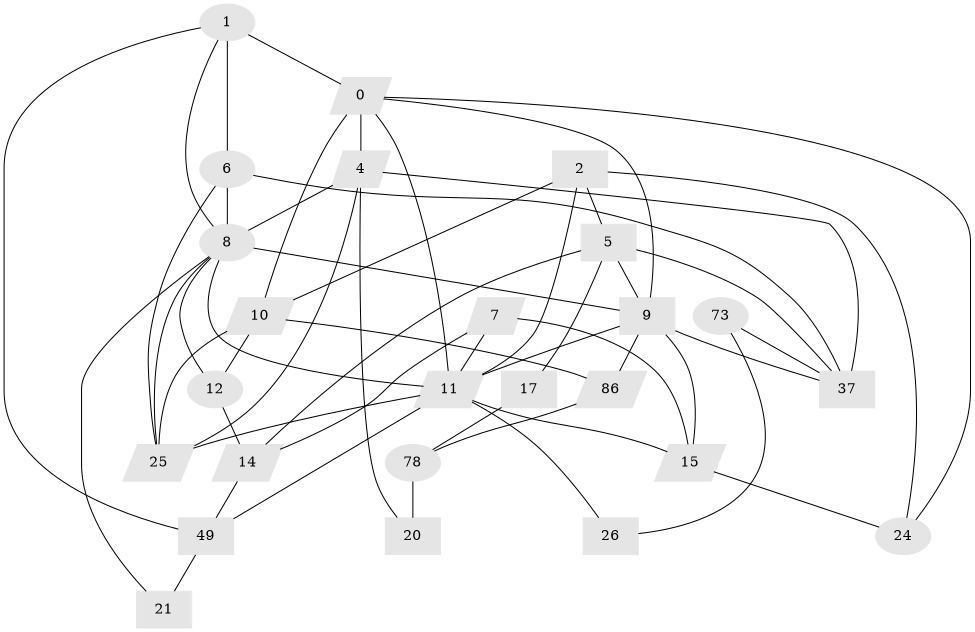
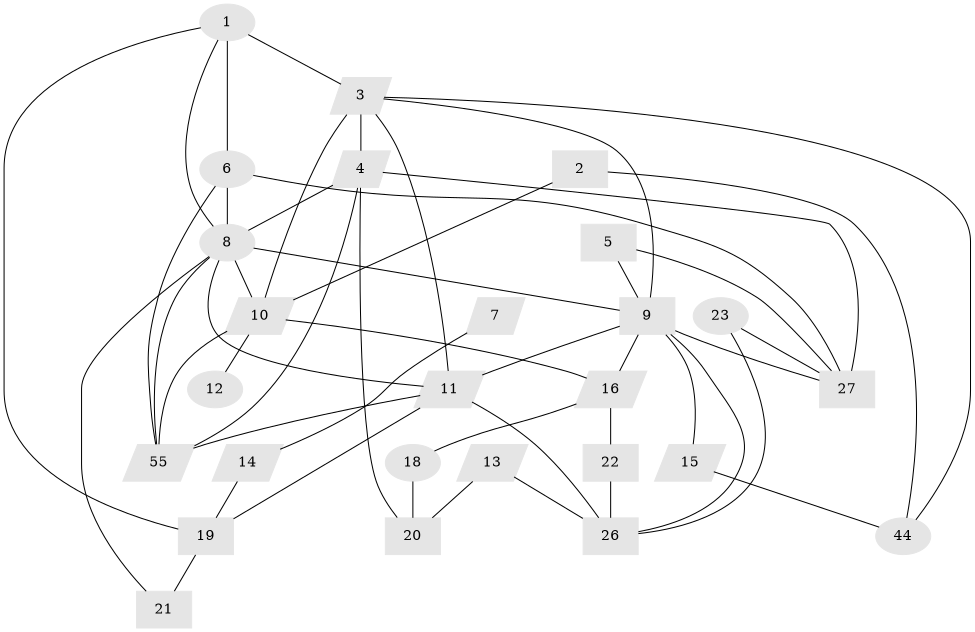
node "0": label "0" -> "3"
edge "2" -- "5": removed
edge "2" -- "11": removed
edge "8" -- "12": now "8" -- "10"
node "73": label "73" -> "23"
edge "5" -- "14": removed
edge "7" -- "15": removed
edge "7" -- "11": removed
node "17": removed
node "86": label "86" -> "16"
node "37": label "37" -> "27"
edge "12" -- "14": removed
edge "11" -- "15": removed
edge "9" -- "26": added
node "25": label "25" -> "55"
node "78": label "78" -> "18"
node "13": added
node "22": added
node "49": label "49" -> "19"
node "24": label "24" -> "44"
